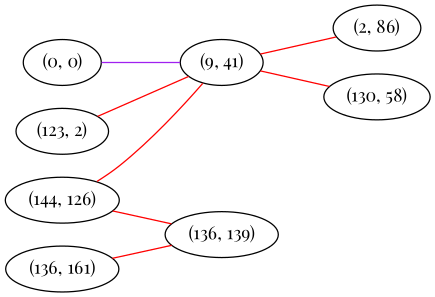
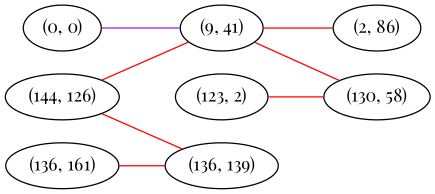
edge "(9, 41)" -- "(123, 2)": now "(130, 58)" -- "(123, 2)"
